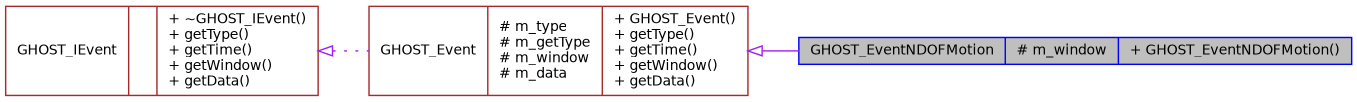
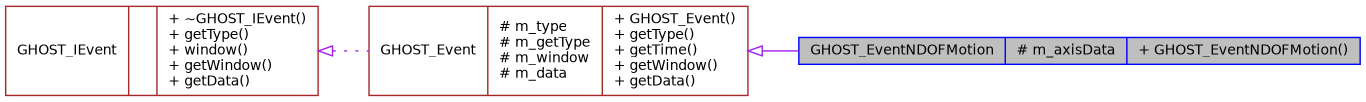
node "GHOST_IEvent": text "+ getTime()" -> "+ window()"
node "GHOST_EventNDOFMotion": text "# m_window" -> "# m_axisData"
